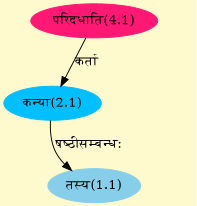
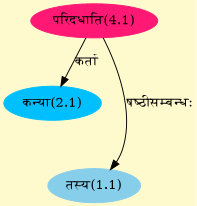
edge "कन्या(2.1)" -> "तस्य(1.1)": now "परिदधाति(4.1)" -> "तस्य(1.1)"
